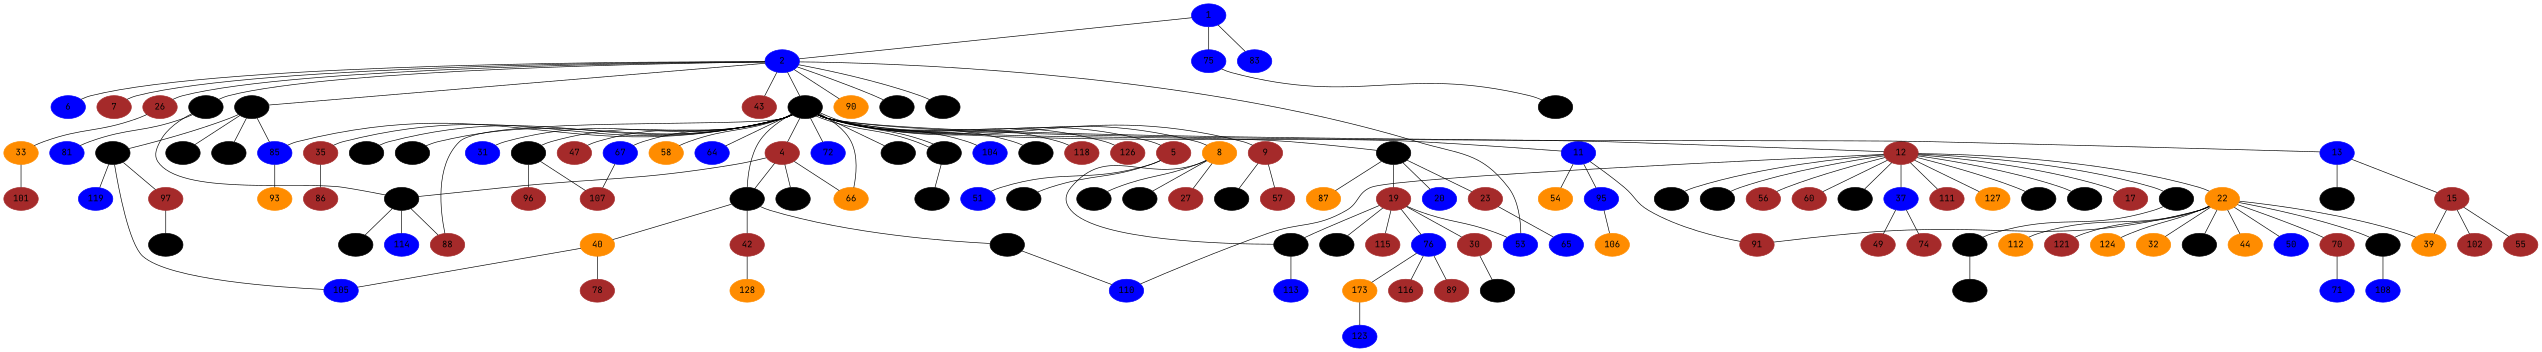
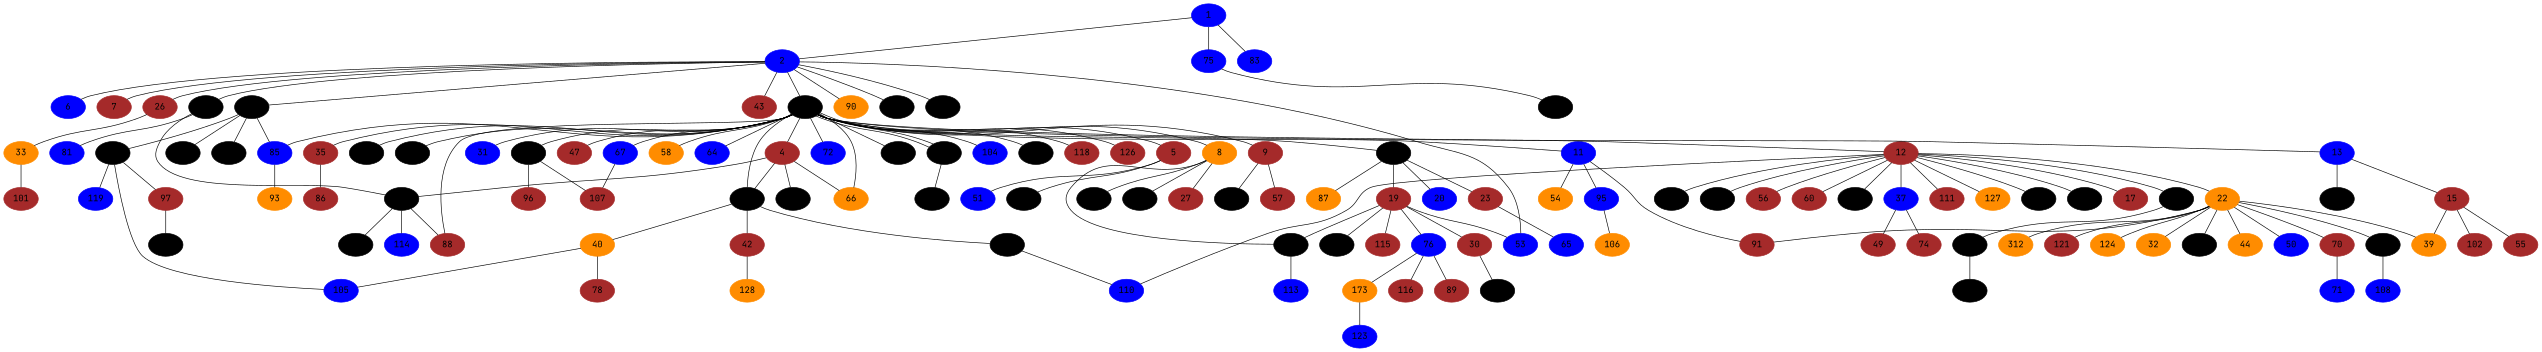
node "112": label "112" -> "312"
